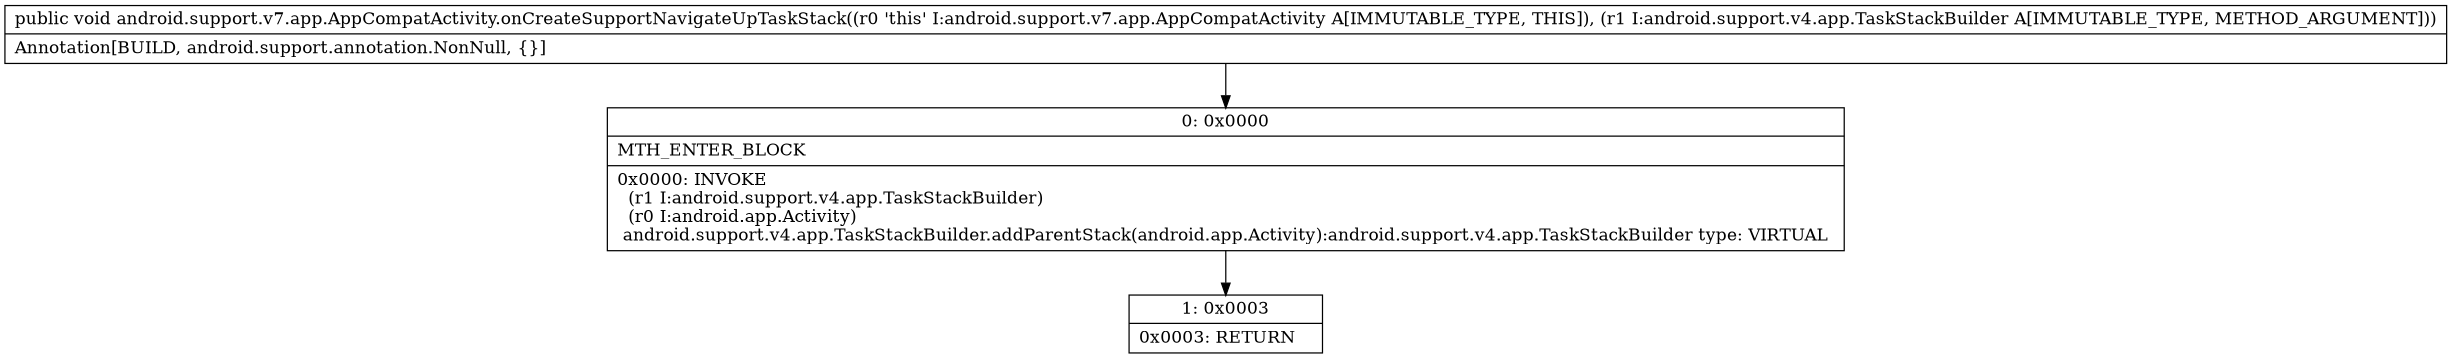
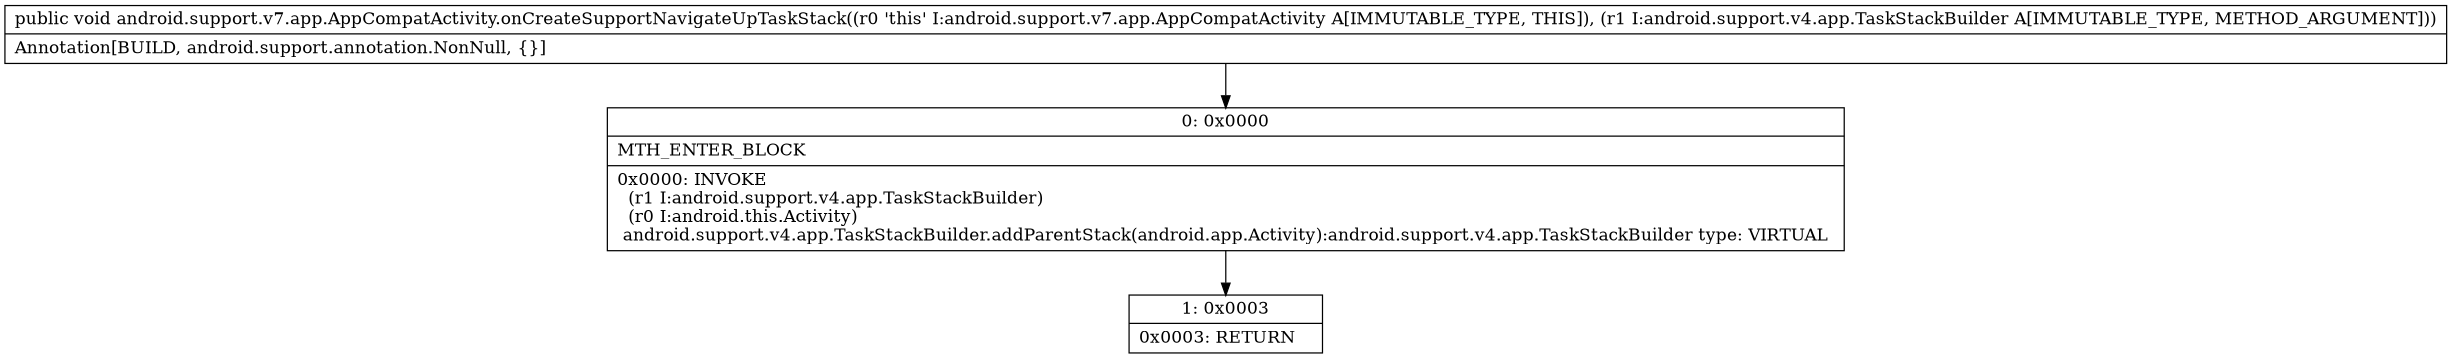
node "0: 0x0000": text "(r0 I:android.app.Activity)" -> "(r0 I:android.this.Activity)"
